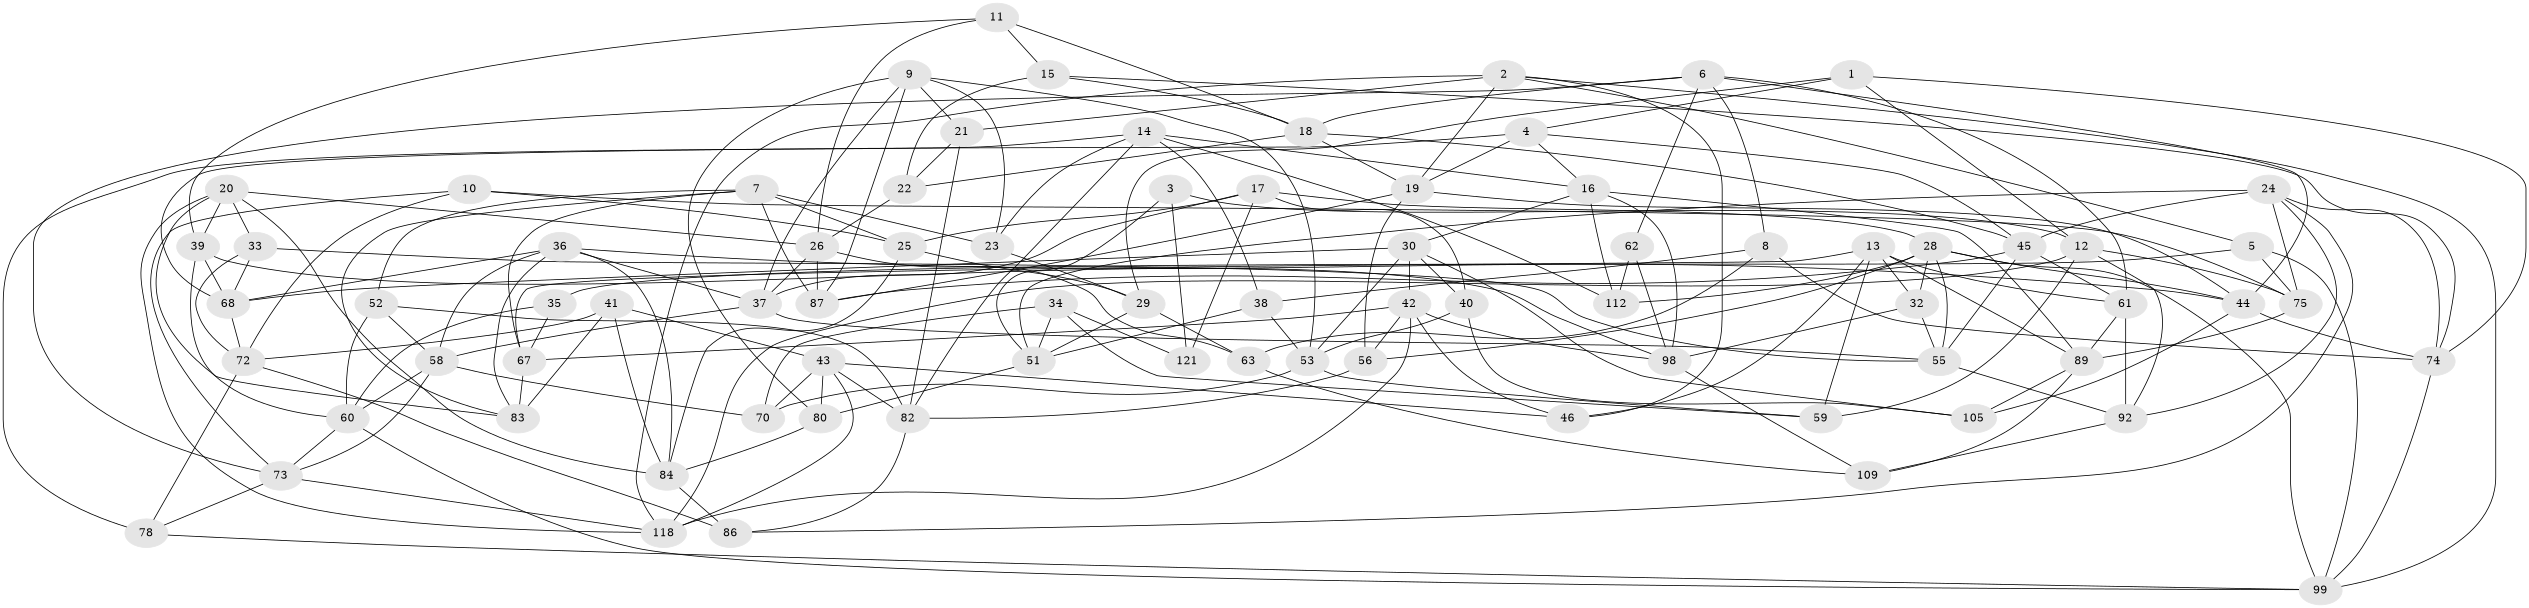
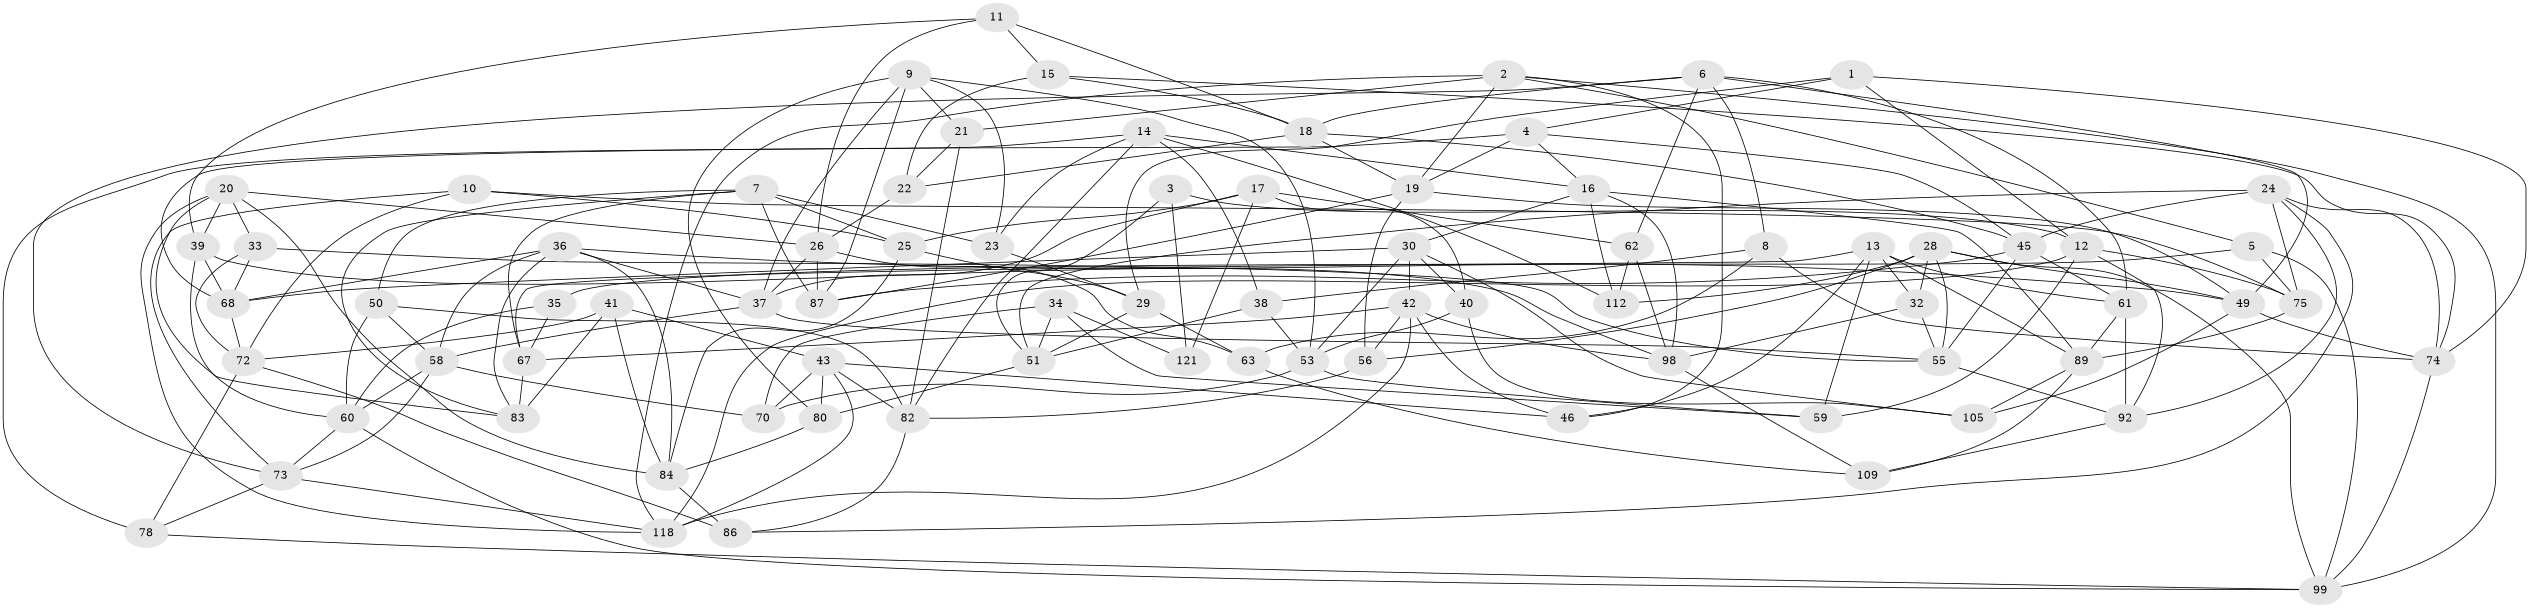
edge "17" -- "28": now "17" -- "62"
node "52": label "52" -> "50"
node "44": label "44" -> "49"
